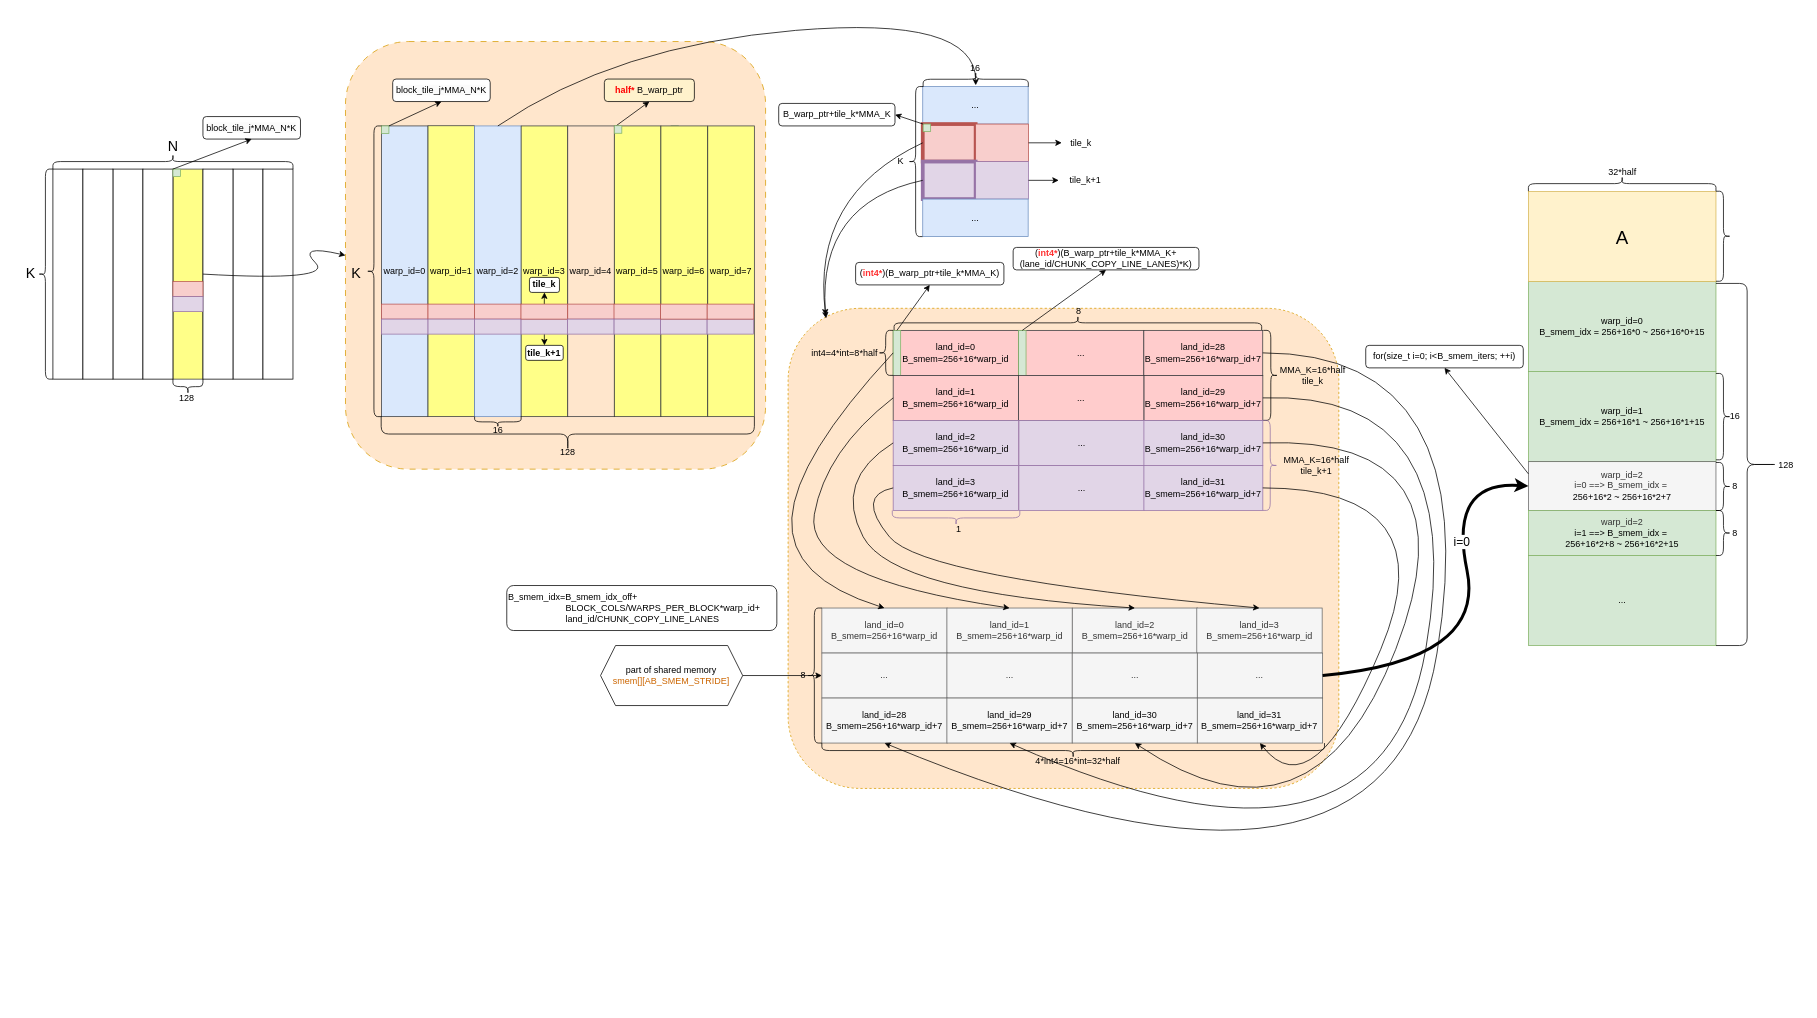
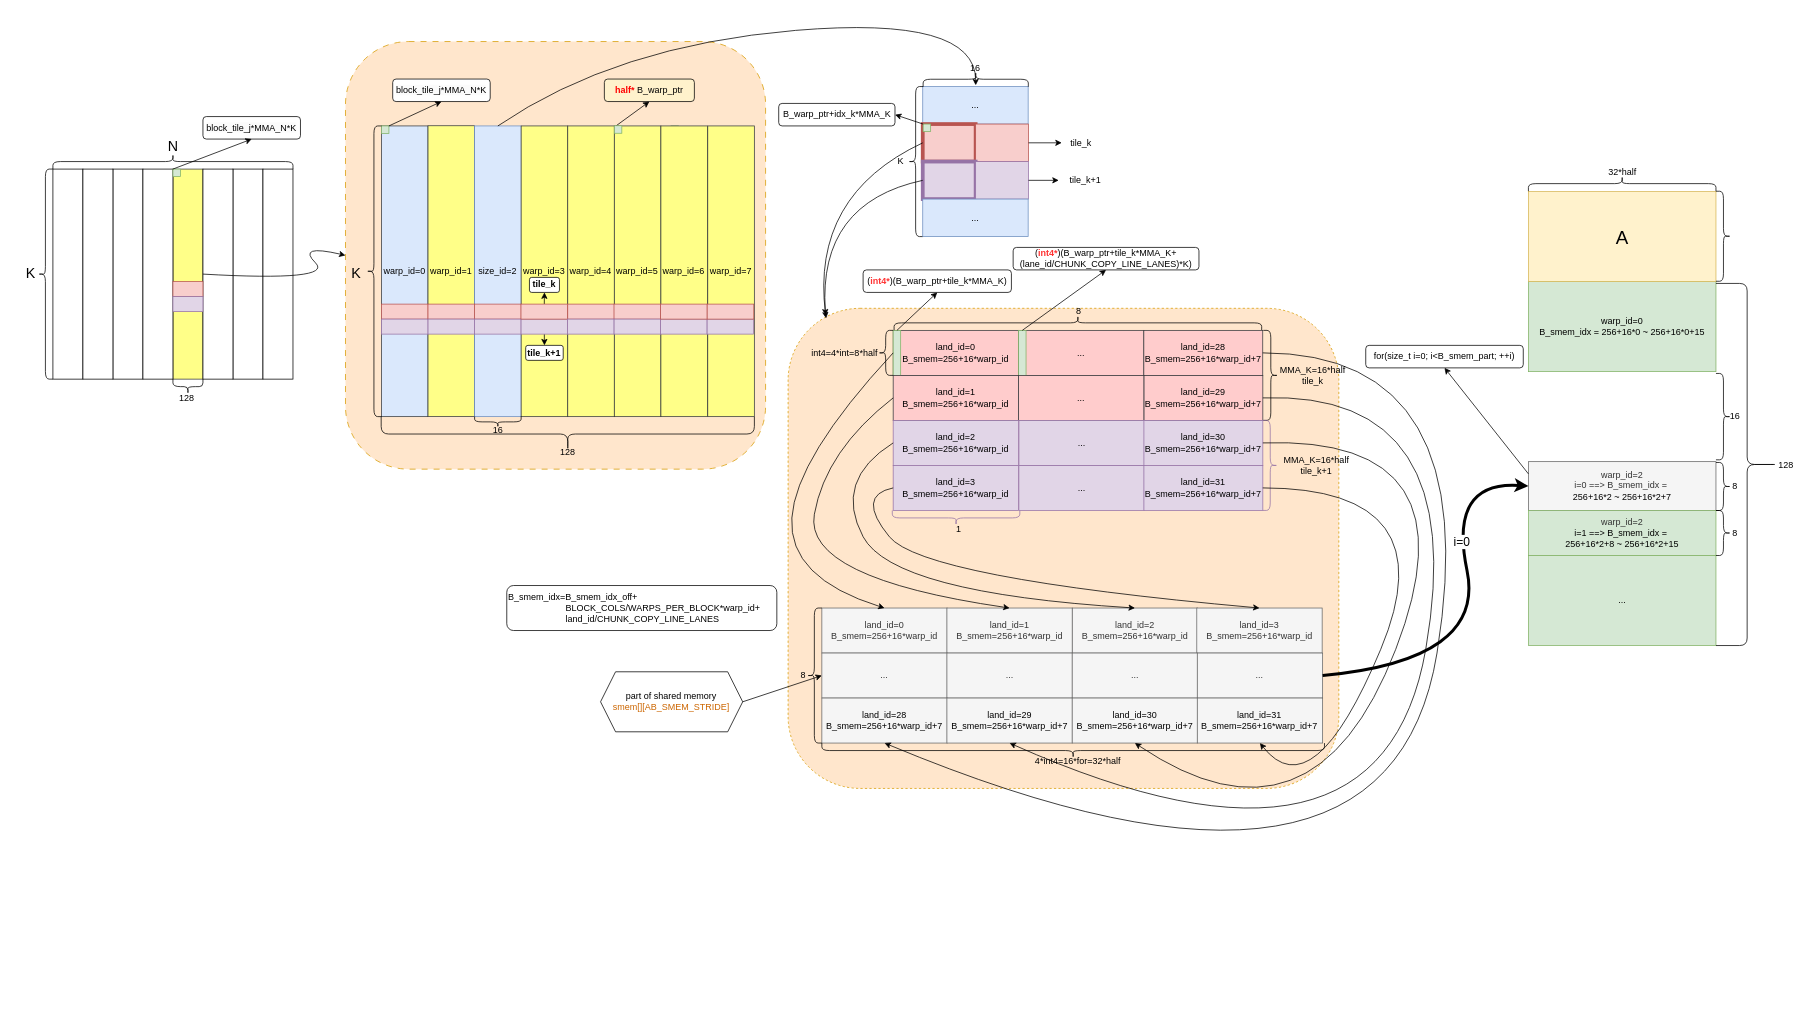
node "B_warp_ptr+tile_k*MMA_K": label "B_warp_ptr+tile_k*MMA_K" -> "B_warp_ptr+idx_k*MMA_K"
node "warp_id=2": label "warp_id=2" -> "size_id=2"
node "warp_id=4": fillcolor #ffe6cc -> #ffff88
node "(int4*)(B_warp_ptr+tile_k*MMA_K)": moved (930, 274) -> (937, 281)
node "for(size_t i=0; i<B_smem_iters; ++i)": label "for(size_t i=0; i<B_smem_iters; ++i)" -> "for(size_t i=0; i<B_smem_part; ++i)"
node "warp_id=1 B_smem_idx = 256+16*1 ~ 256+16*1+15": removed
node "part of shared memory smem[][AB_SMEM_STRIDE]": moved (671, 675) -> (671, 702)
node "4*int4=16*int=32*half": label "4*int4=16*int=32*half" -> "4*int4=16*for=32*half"
